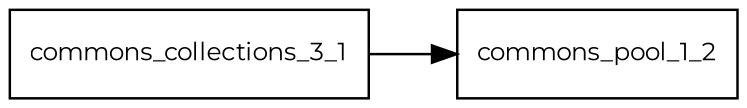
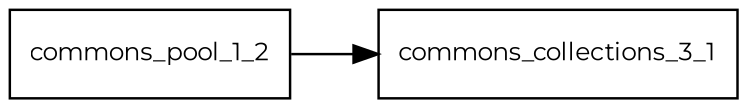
edge "commons_collections_3_1" -> "commons_pool_1_2": reversed
